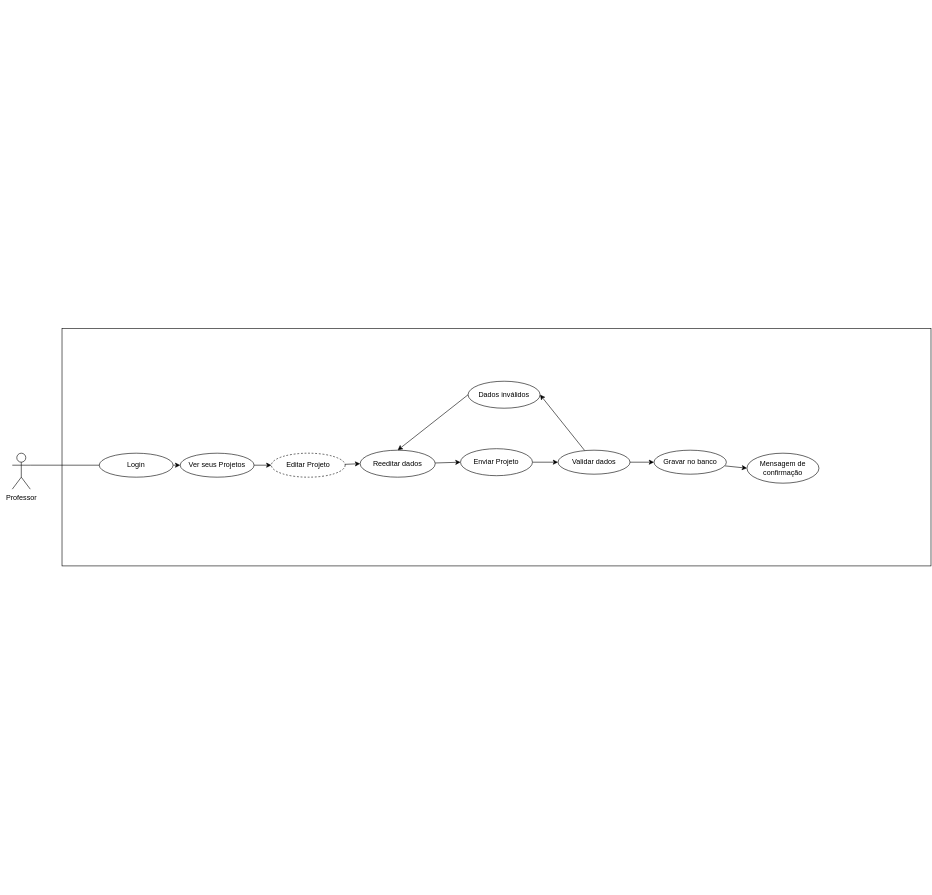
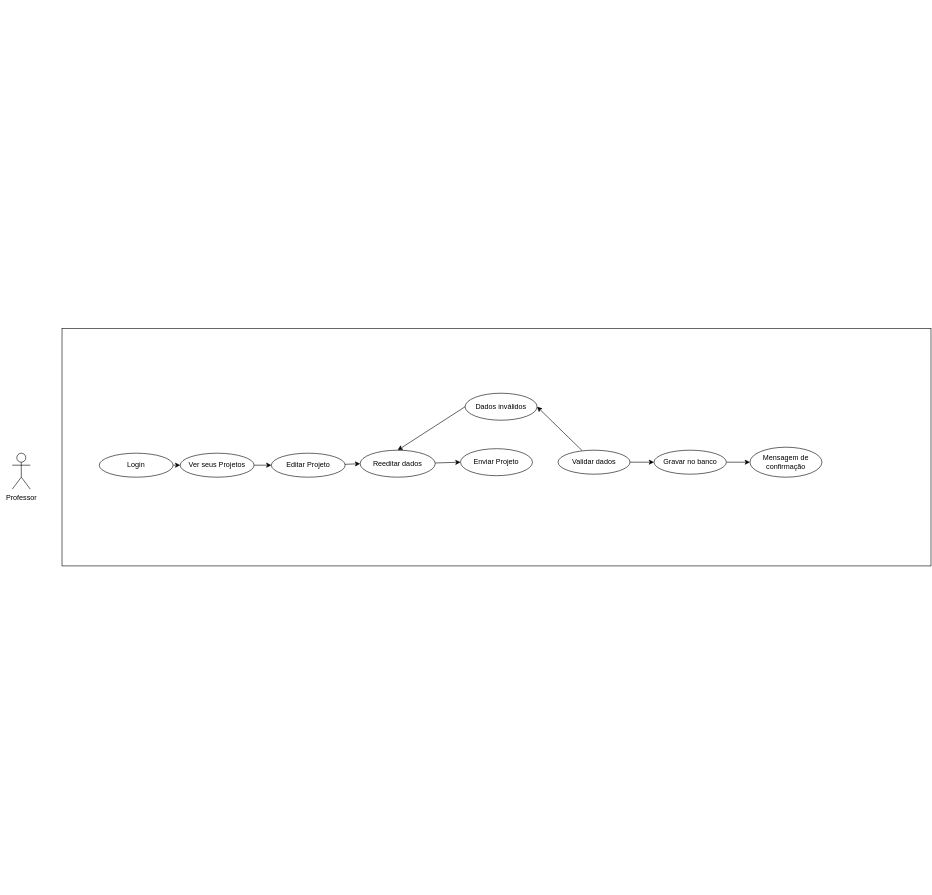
node "Dados inválidos": moved (504, 395) -> (501, 407)
edge "Enviar Projeto" -> "Validar dados": removed
edge "Login" -- "Professor": removed
node "Editar Projeto": style dashed -> solid
node "Mensagem de confirmação": moved (783, 468) -> (786, 462)
